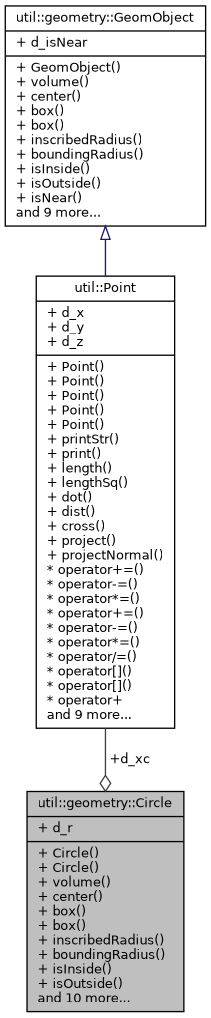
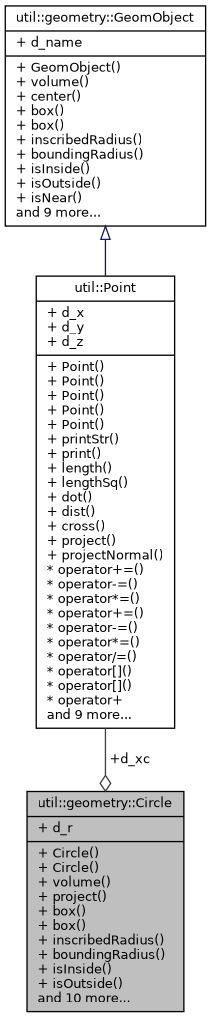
node "util::geometry::GeomObject": text "+ d_isNear" -> "+ d_name"
node "util::geometry::Circle": text "+ center()" -> "+ project()"
